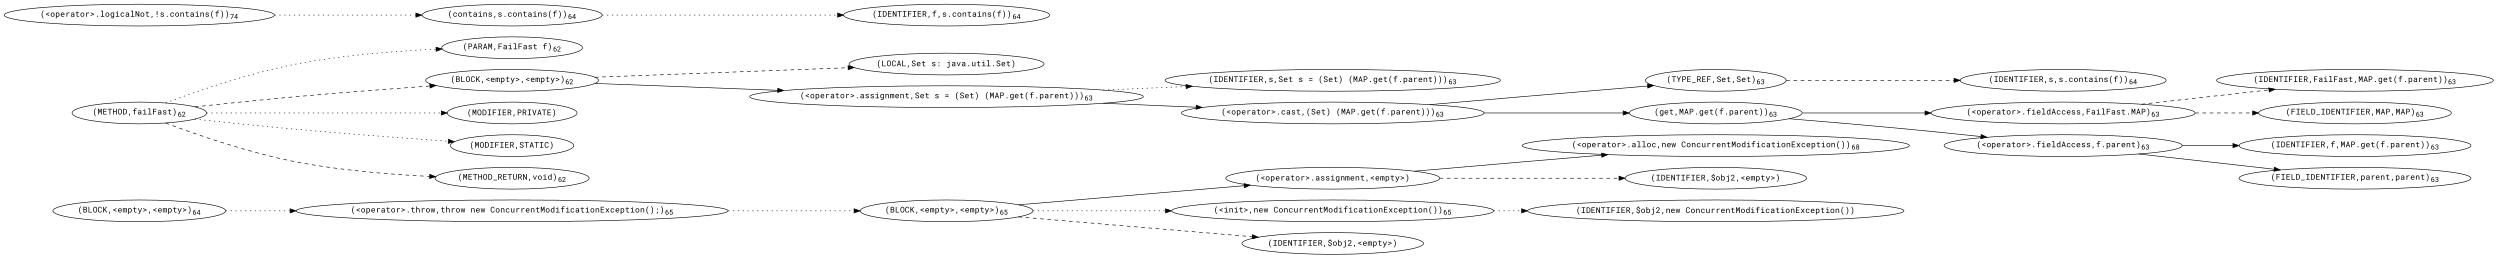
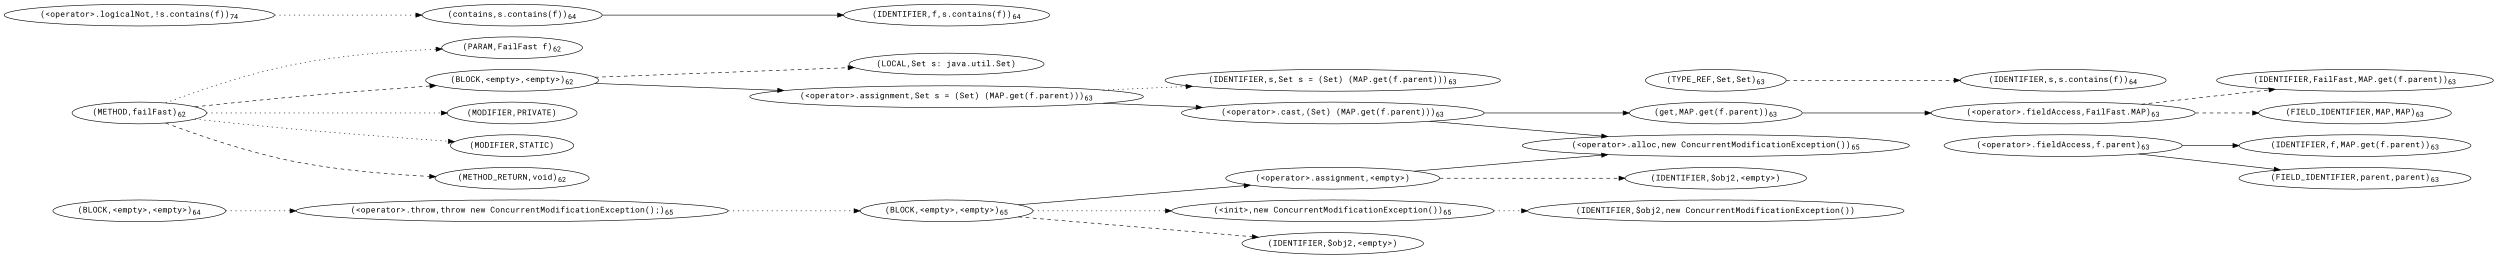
edge "(contains,s.contains(f))" -> "(IDENTIFIER,f,s.contains(f))": style dotted -> solid
edge "(<operator>.cast,(Set) (MAP.get(f.parent)))" -> "(TYPE_REF,Set,Set)": now "(<operator>.cast,(Set) (MAP.get(f.parent)))" -> "(<operator>.alloc,new ConcurrentModificationException())"
edge "(get,MAP.get(f.parent))" -> "(<operator>.fieldAccess,f.parent)": removed
node "(<operator>.alloc,new ConcurrentModificationException())": text "68" -> "65"
